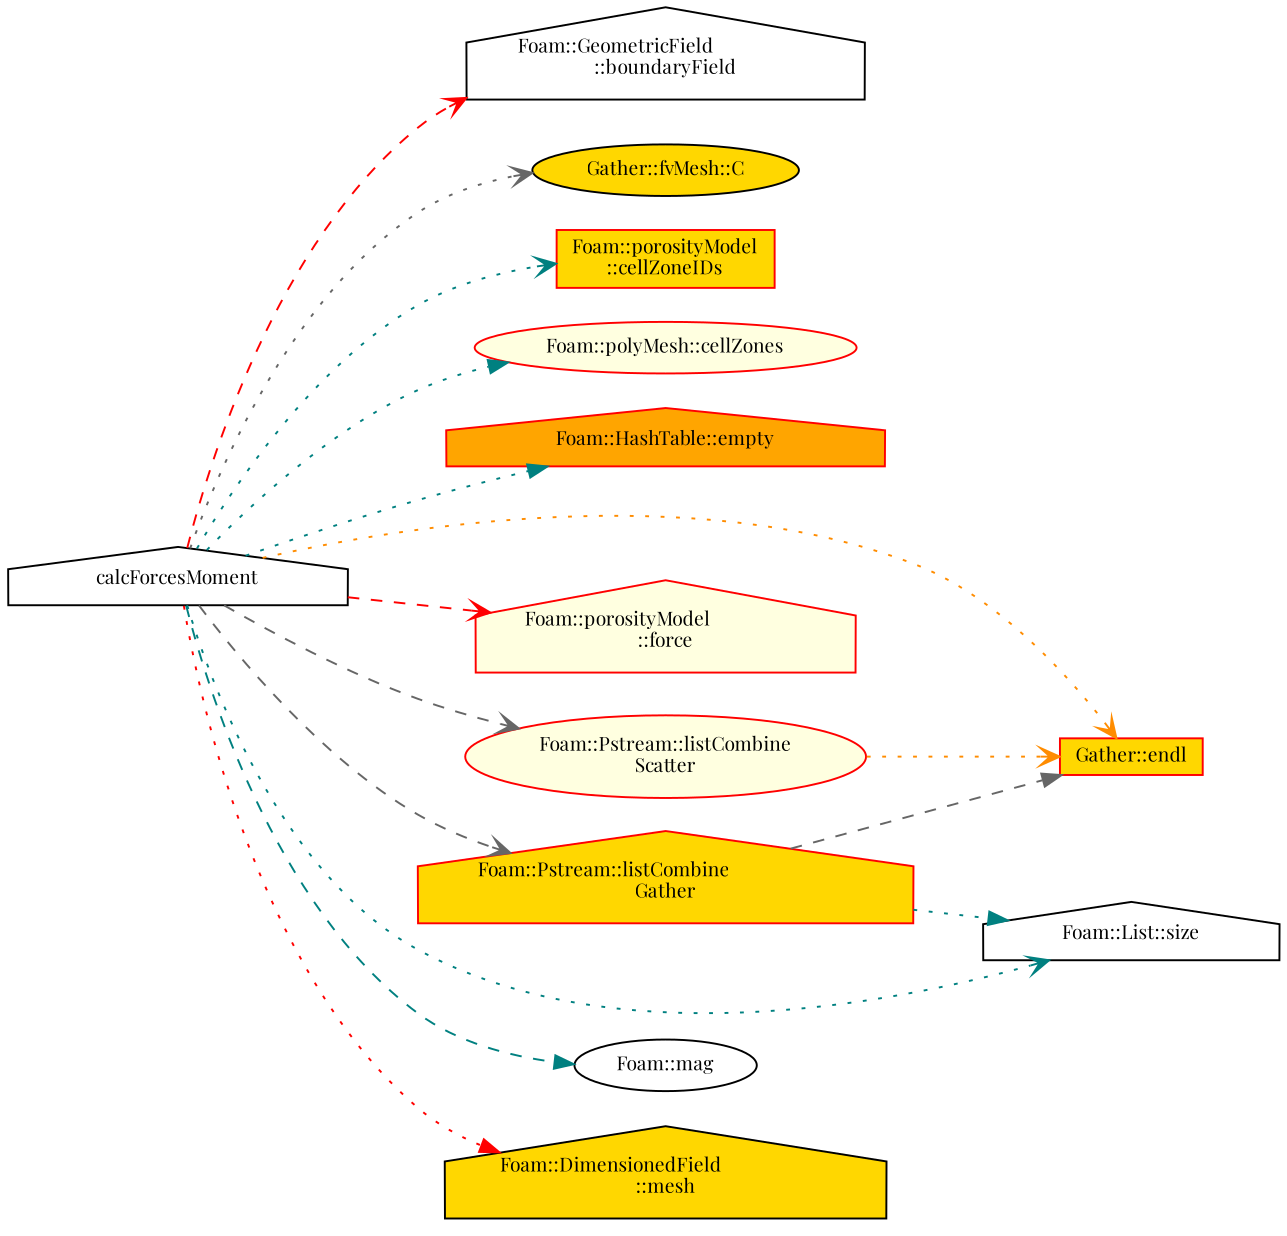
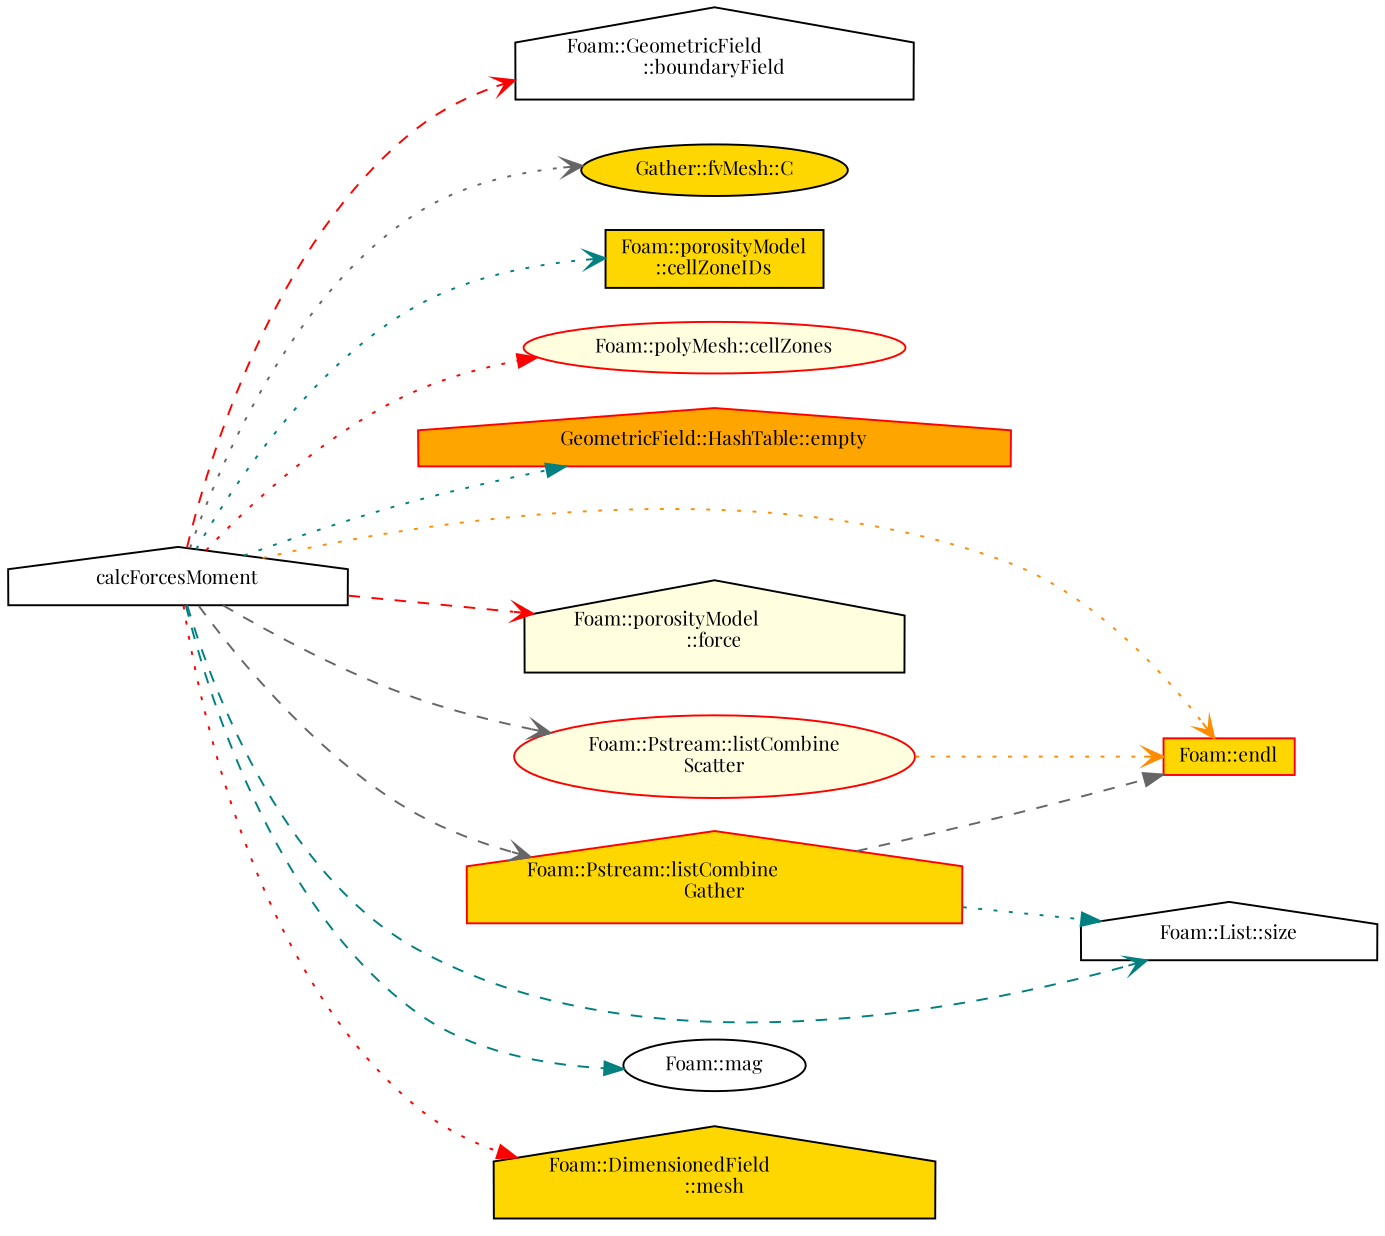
node "Foam::porosityModel ::cellZoneIDs": color red -> black
edge "calcForcesMoment" -> "Foam::polyMesh::cellZones": color teal -> red
node "Foam::HashTable::empty": label "Foam::HashTable::empty" -> "GeometricField::HashTable::empty"
node "Foam::porosityModel ::force": color red -> black
node "Gather::endl": label "Gather::endl" -> "Foam::endl"
edge "calcForcesMoment" -> "Foam::List::size": style dotted -> dashed
